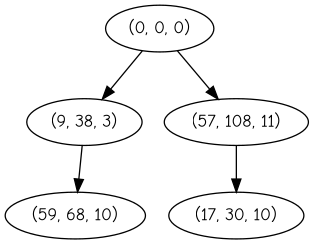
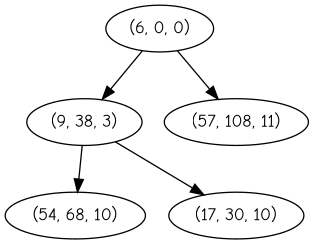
node "(0, 0, 0)": label "(0, 0, 0)" -> "(6, 0, 0)"
edge "(57, 108, 11)" -> "(17, 30, 10)": now "(9, 38, 3)" -> "(17, 30, 10)"
node "(59, 68, 10)": label "(59, 68, 10)" -> "(54, 68, 10)"
